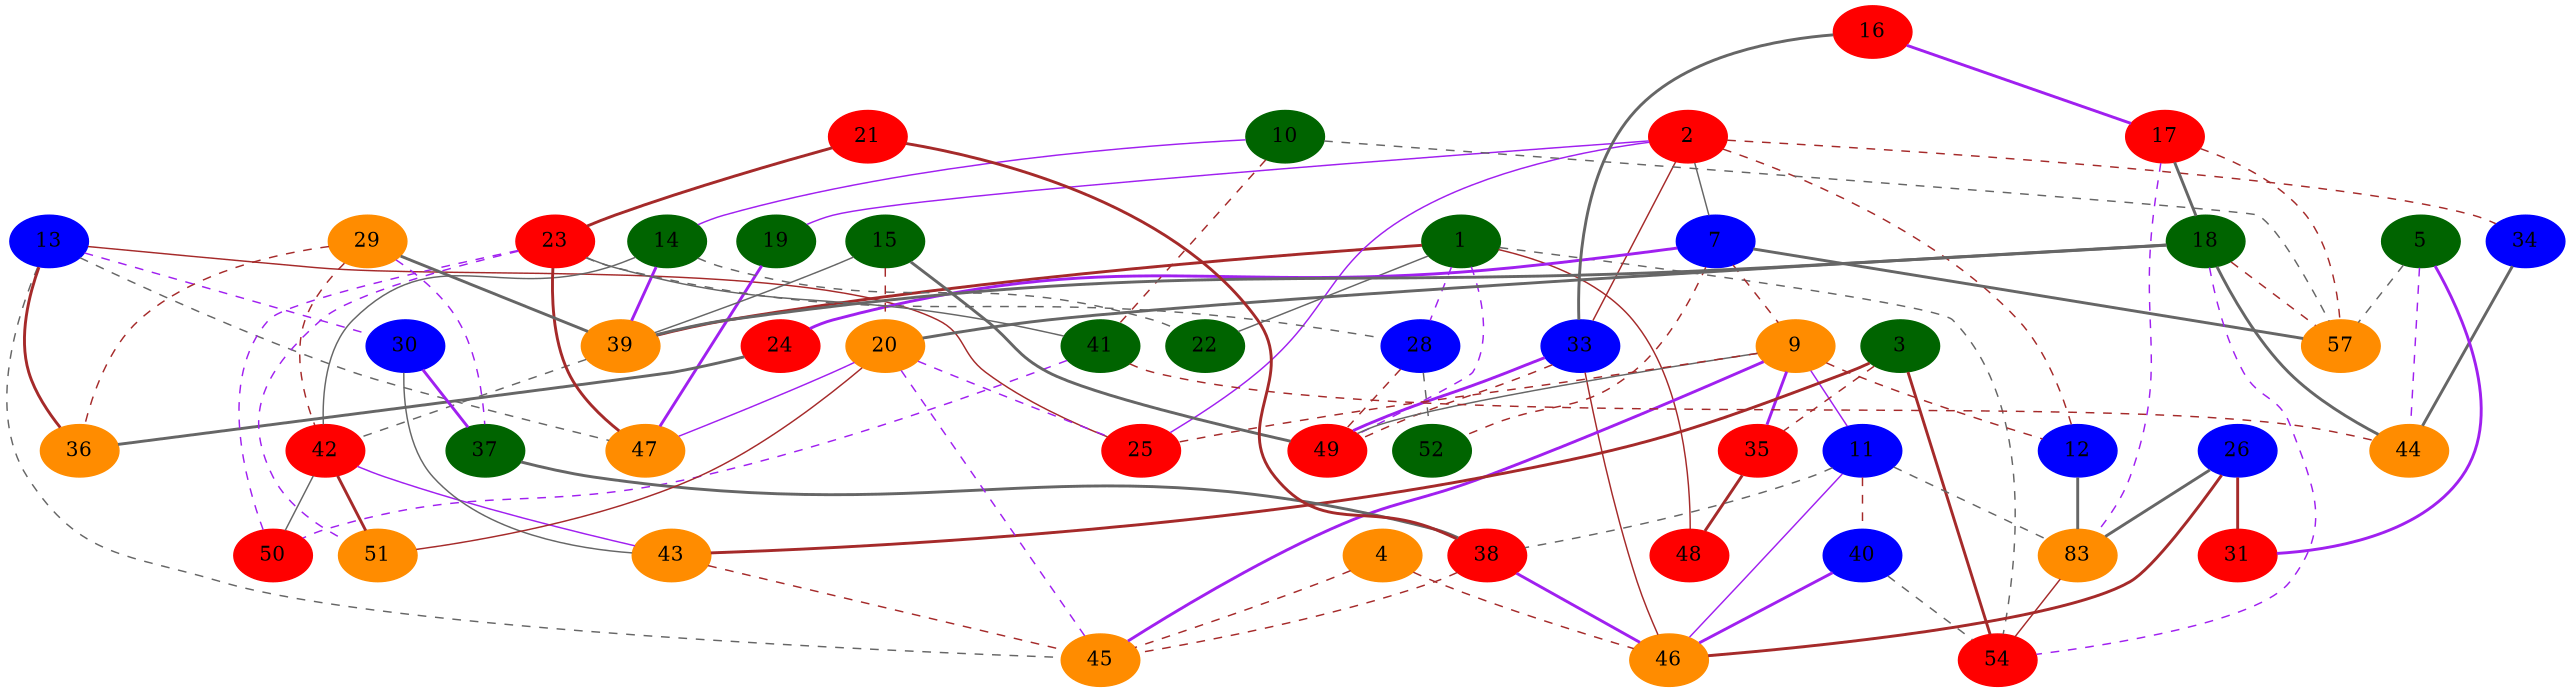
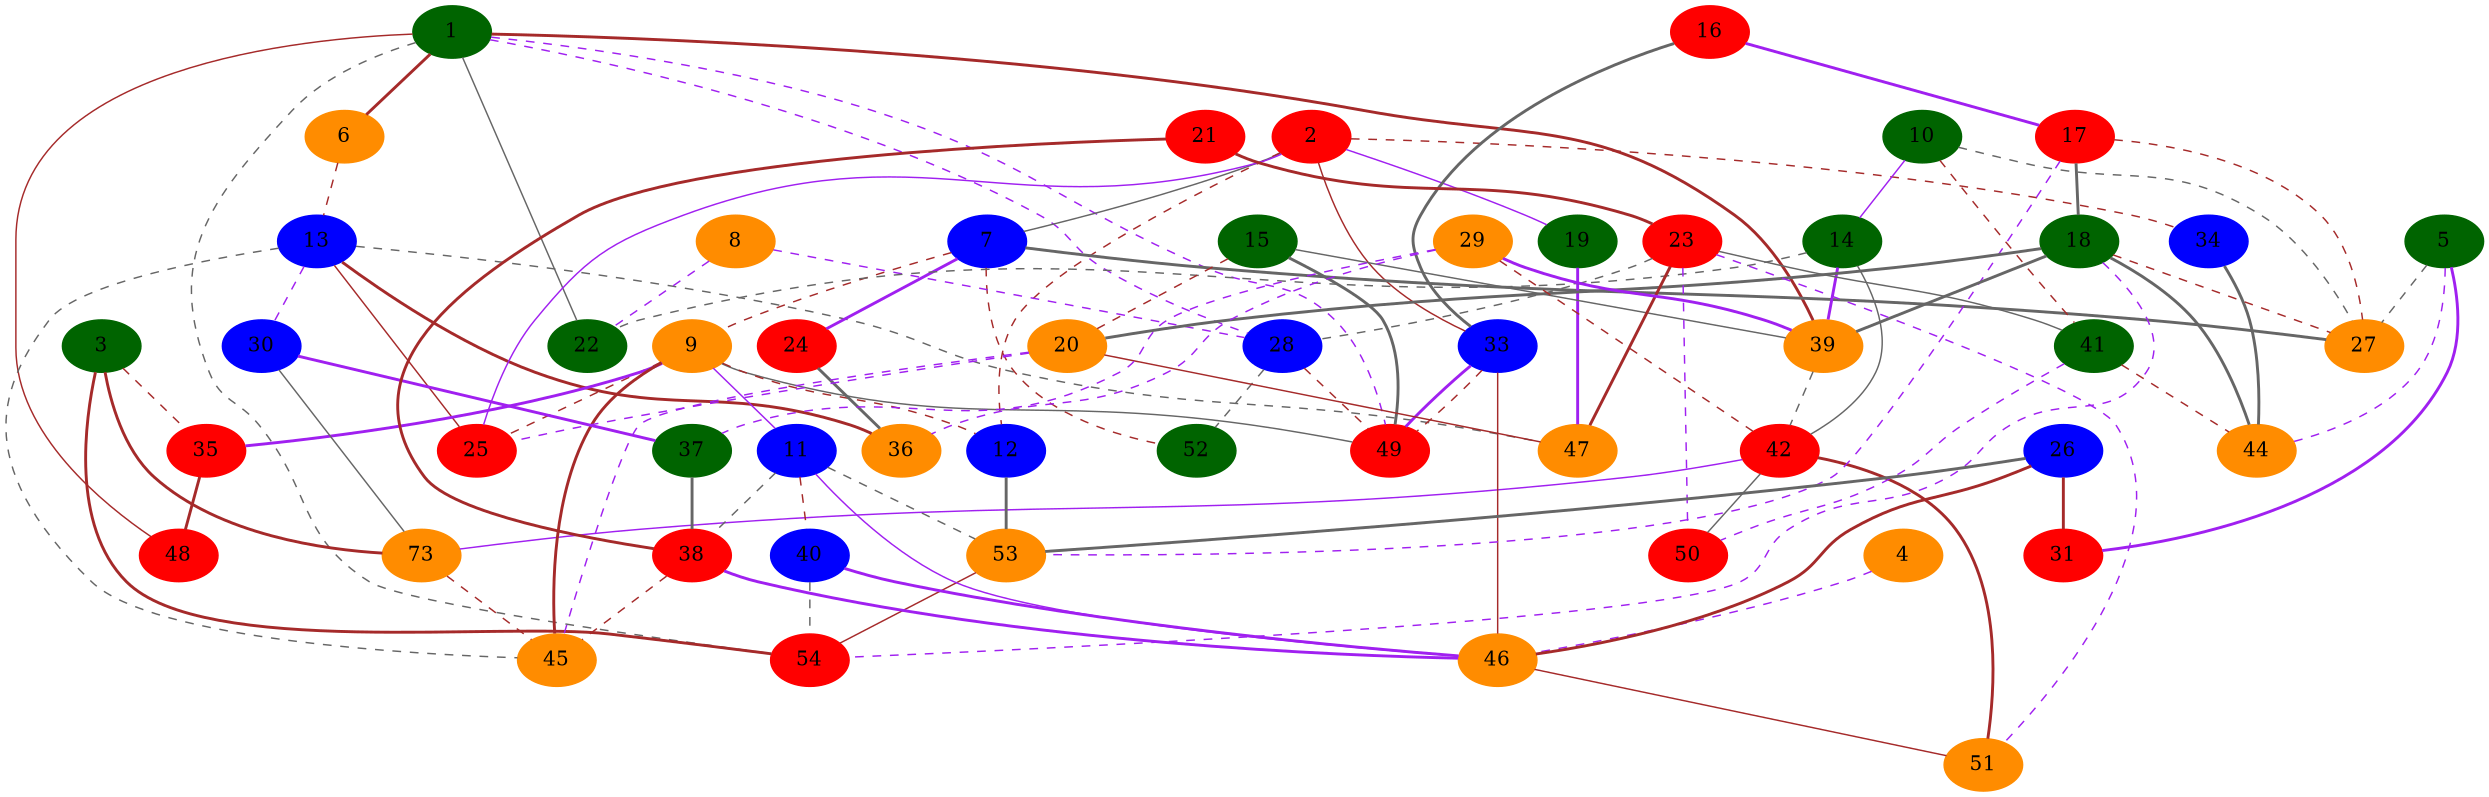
node "6": added
node "8": added
edge "29" -- "36": color brown -> purple
edge "29" -- "39": color gray40 -> purple
node "57": label "57" -> "27"
edge "20" -- "47": color purple -> brown
edge "9" -- "45": color purple -> brown
edge "20" -- "51": now "46" -- "51"
node "43": label "43" -> "73"
node "83": label "83" -> "53"
edge "4" -- "45": removed
edge "4" -- "46": color brown -> purple
